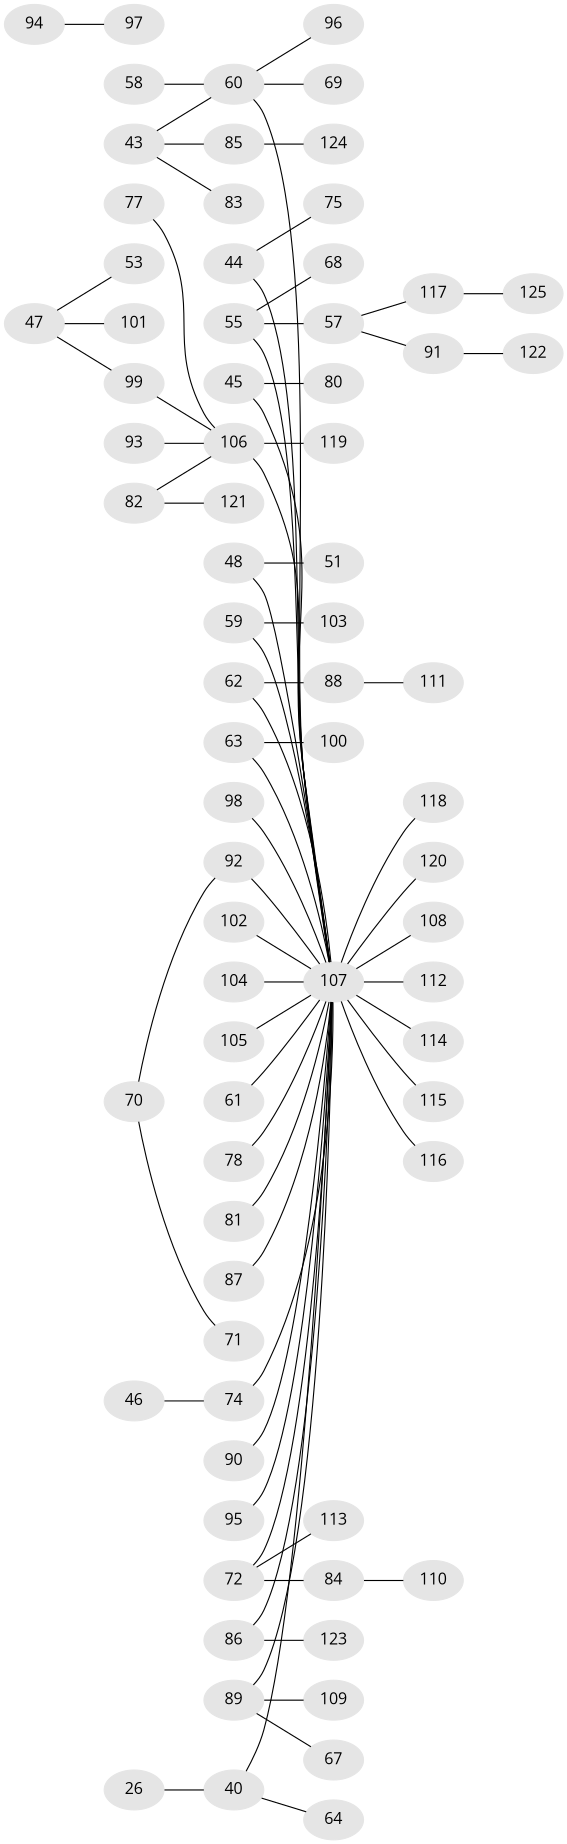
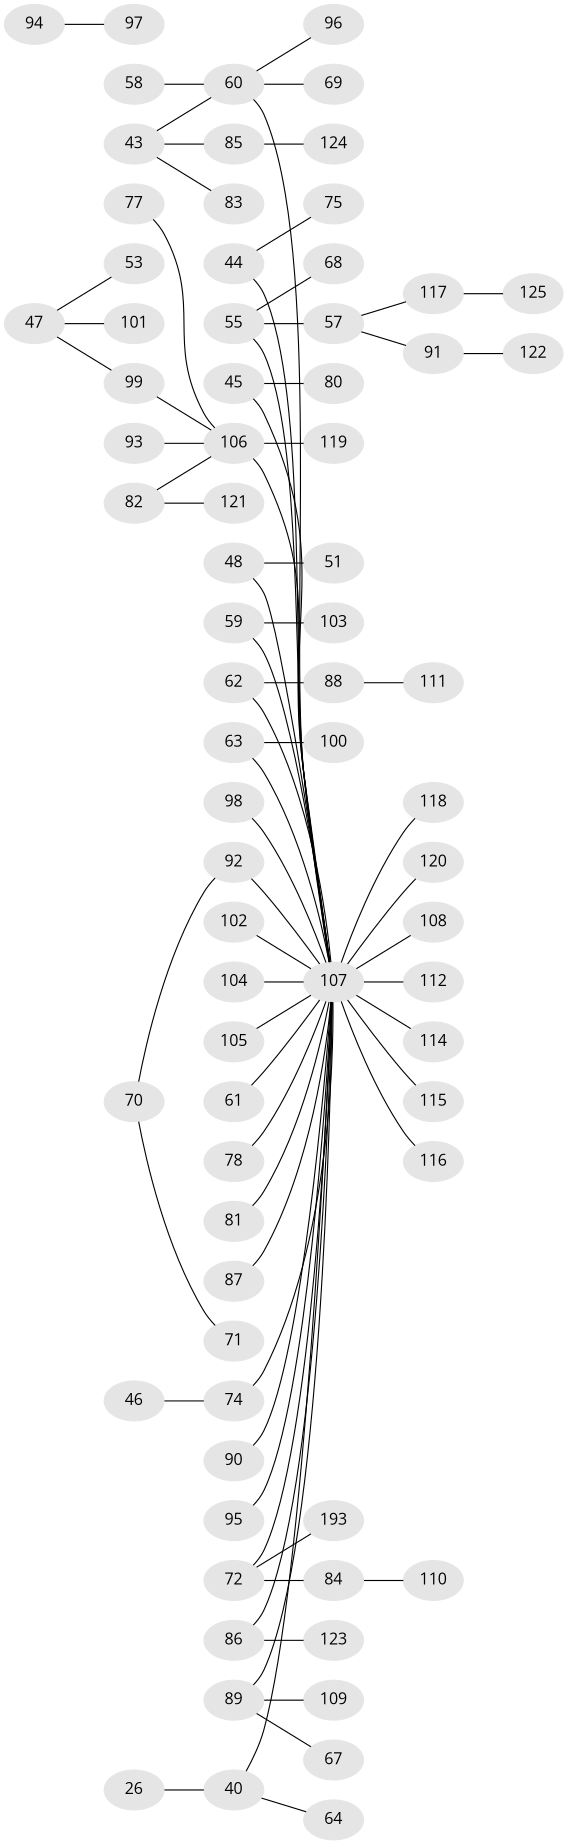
node "113": label "113" -> "193"
